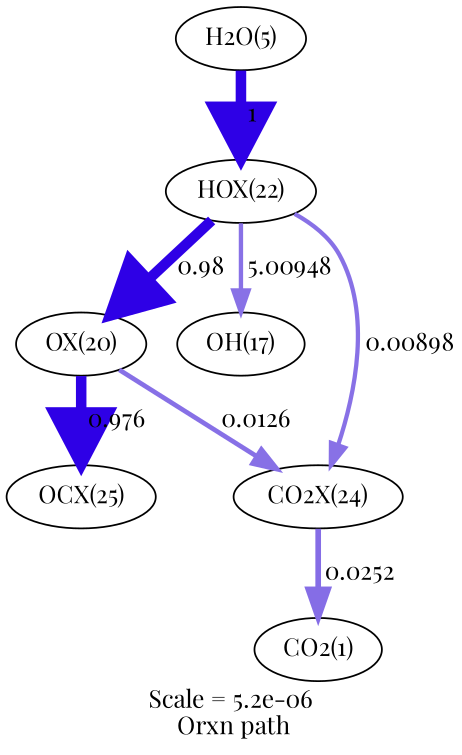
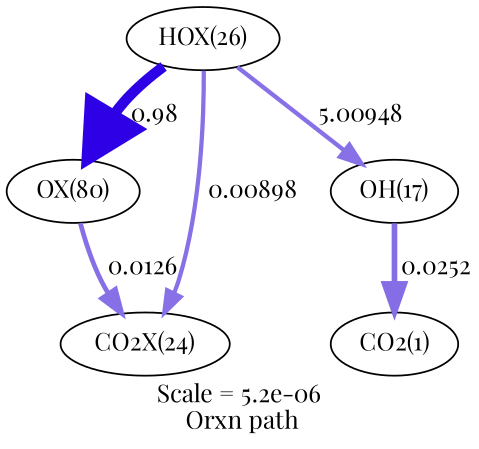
node "H2O(5)": removed
node "HOX(22)": label "HOX(22)" -> "HOX(26)"
node "OX(20)": label "OX(20)" -> "OX(80)"
node "OCX(25)": removed
edge "CO2X(24)" -> "CO2(1)": now "OH(17)" -> "CO2(1)"
